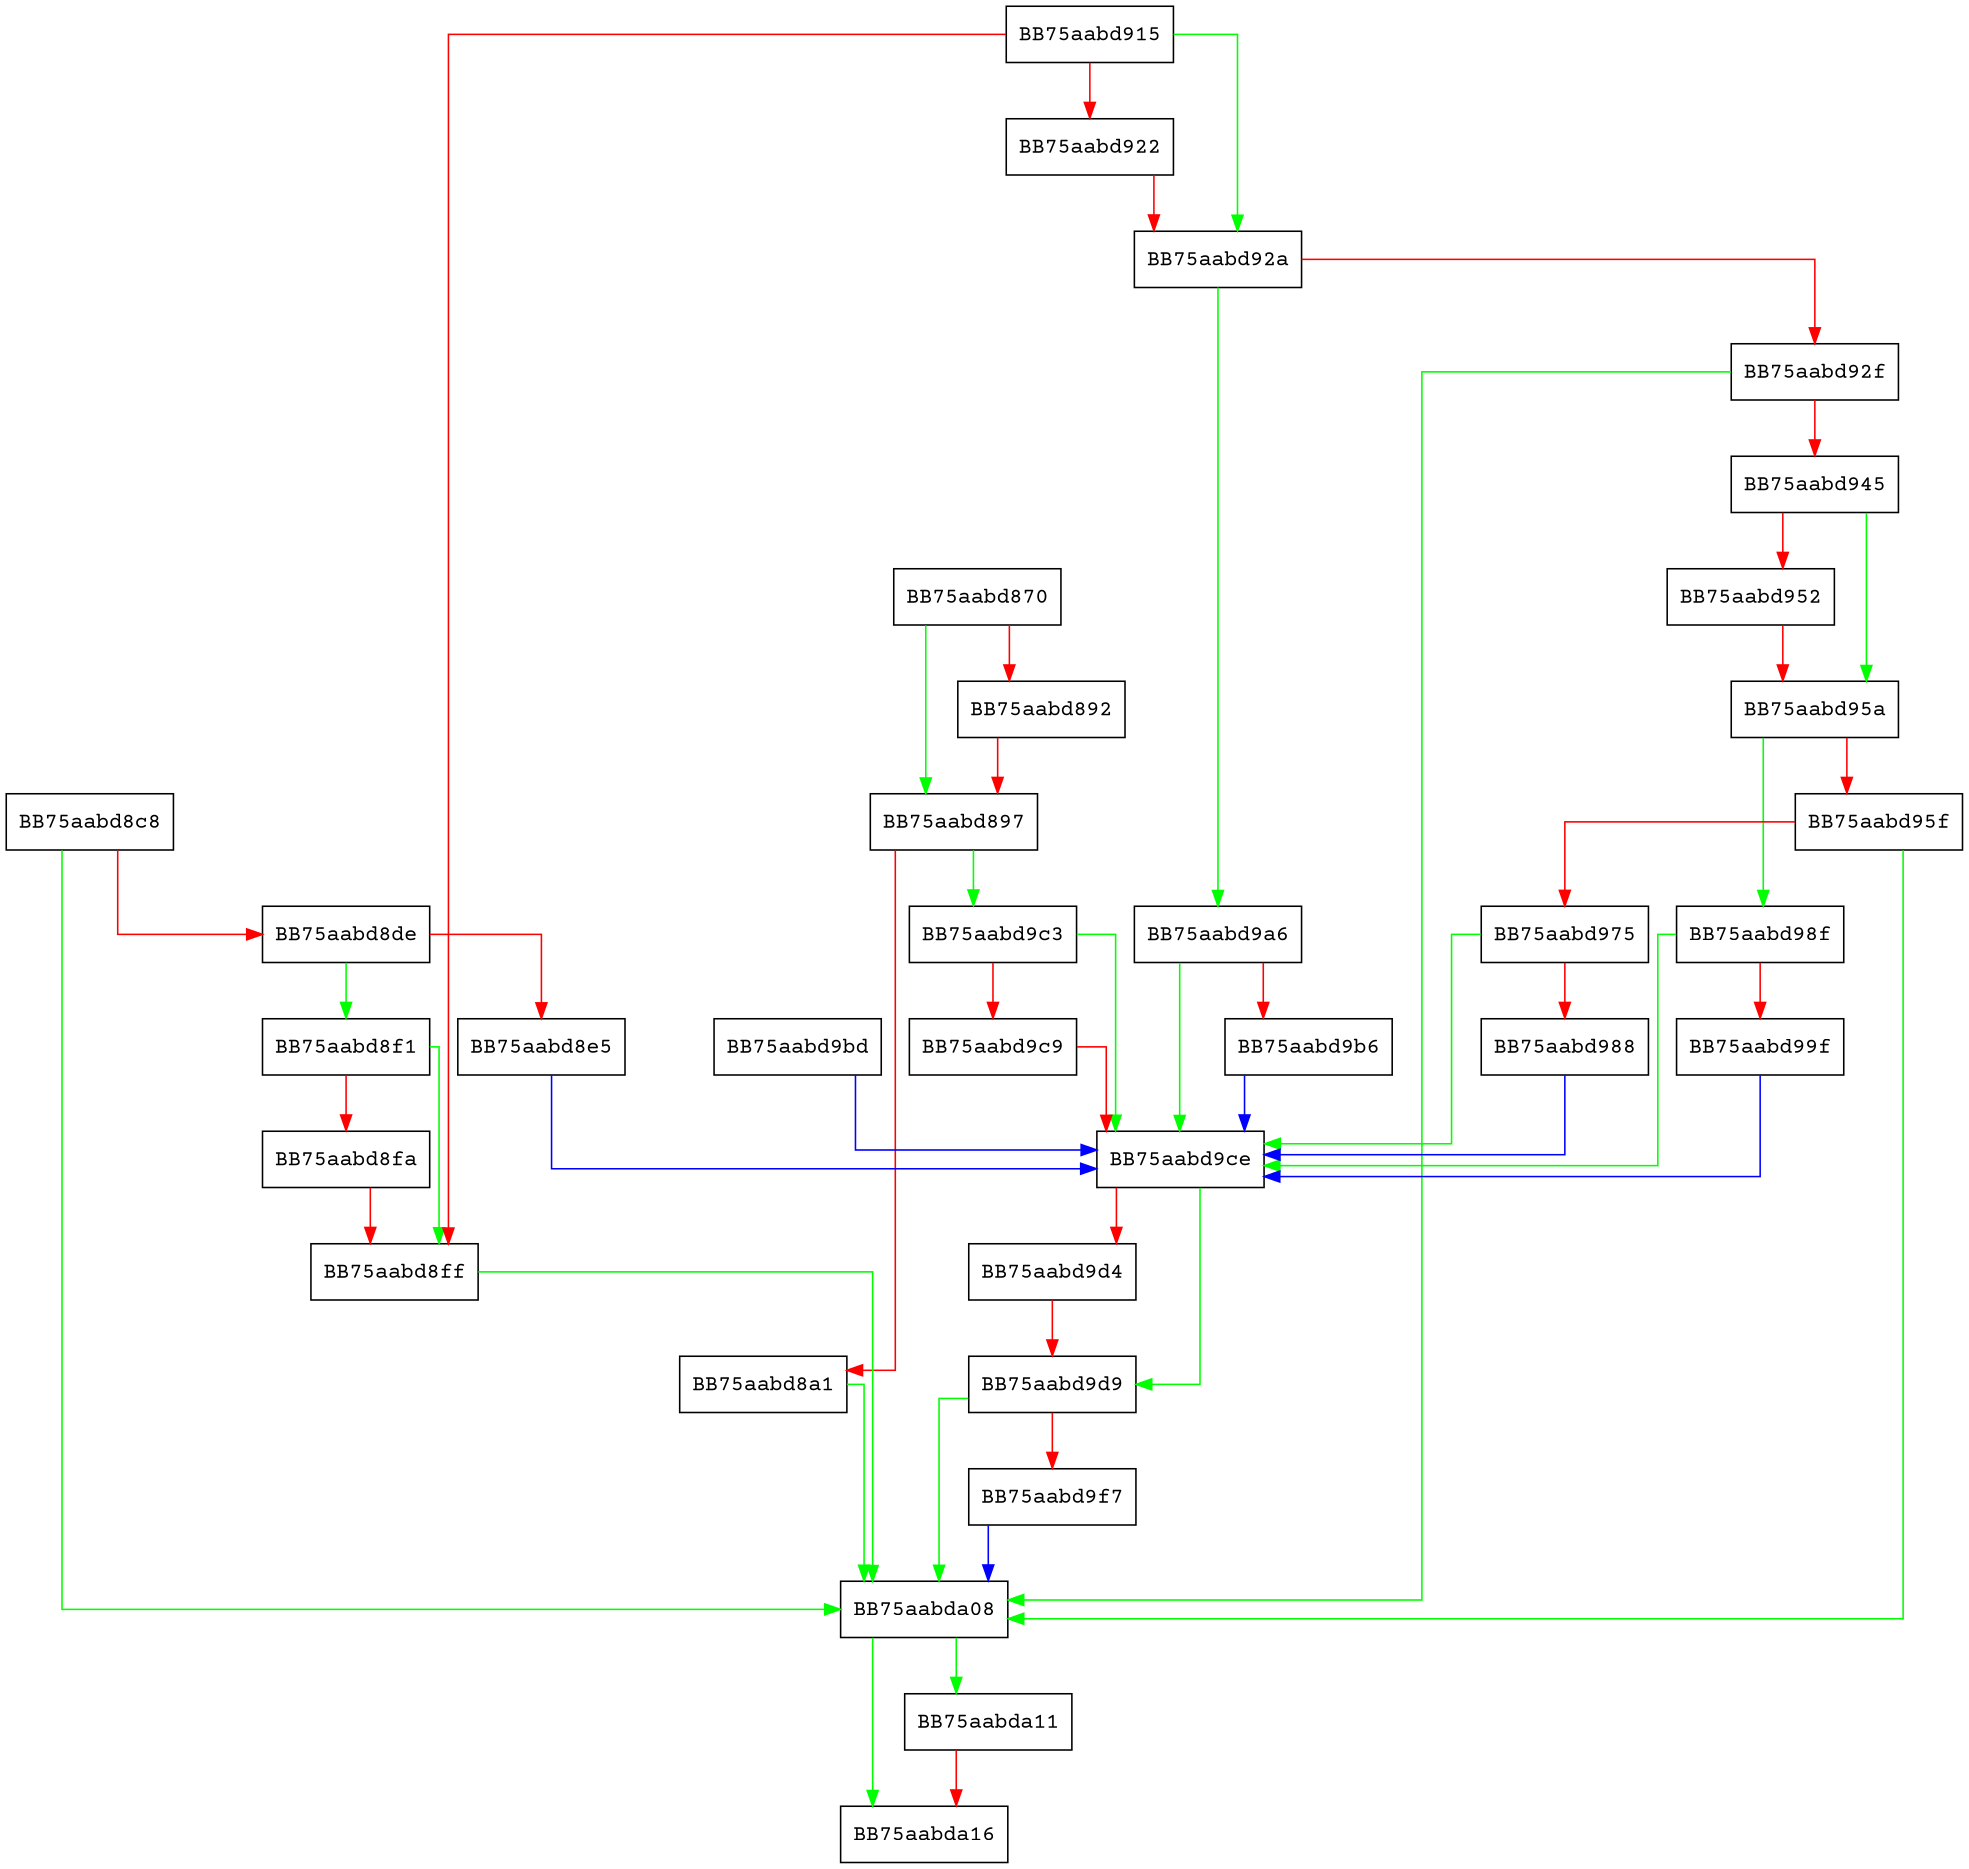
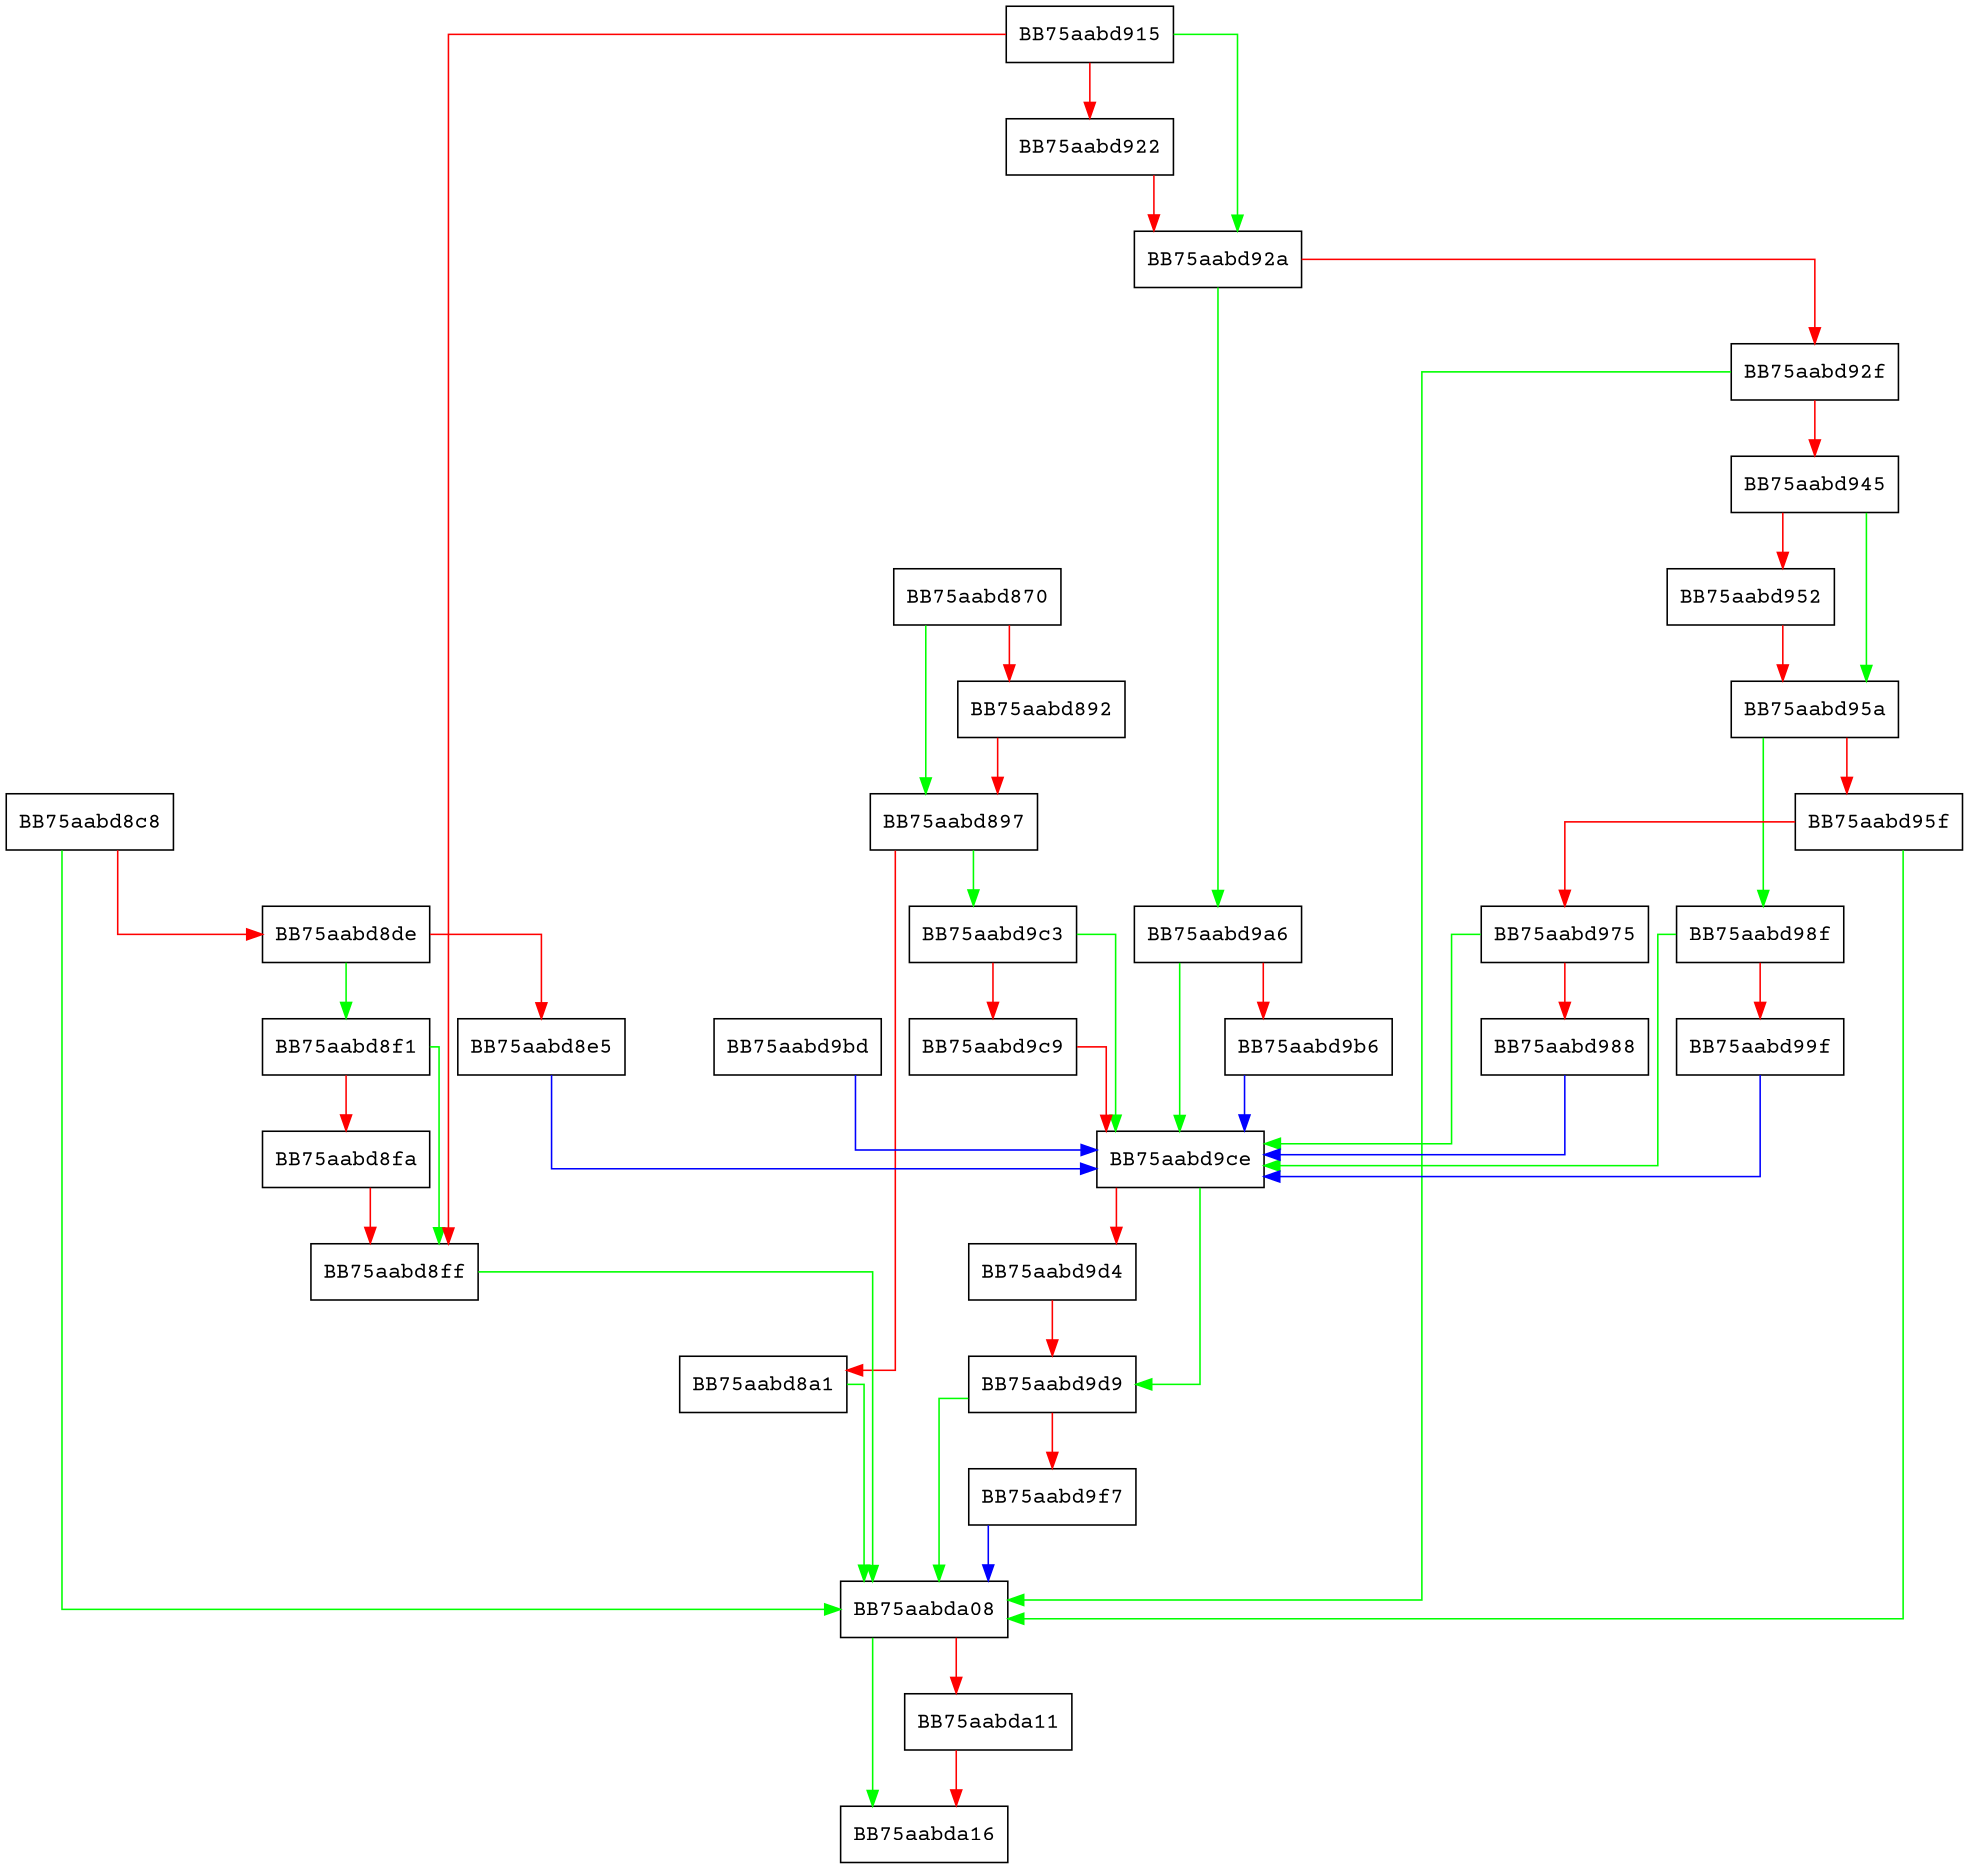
edge "BB75aabda08" -> "BB75aabda11": color green -> red
